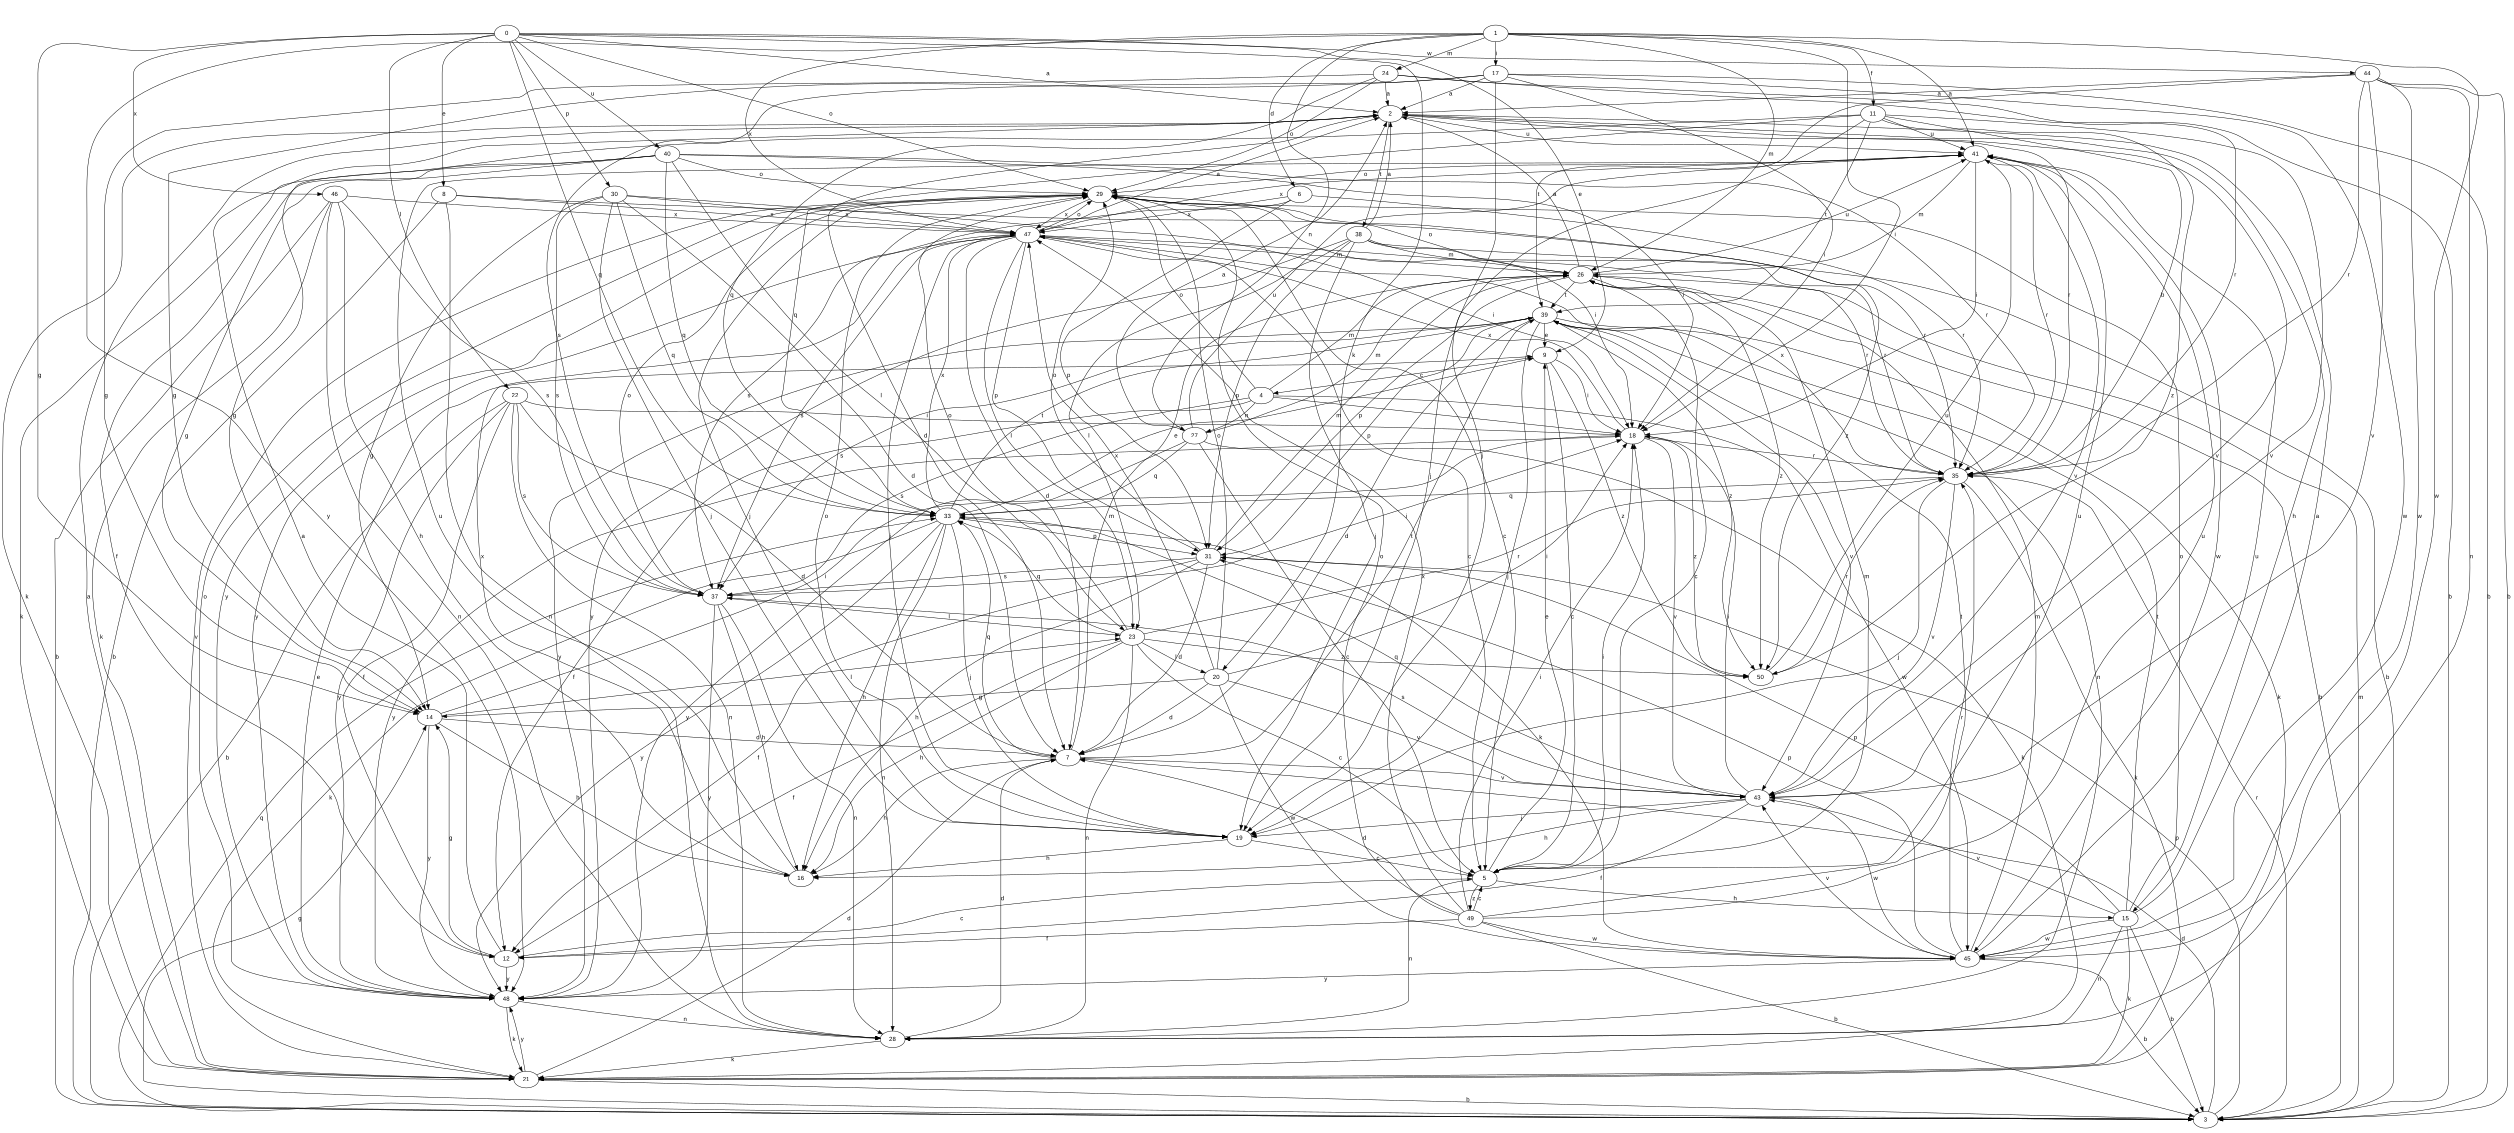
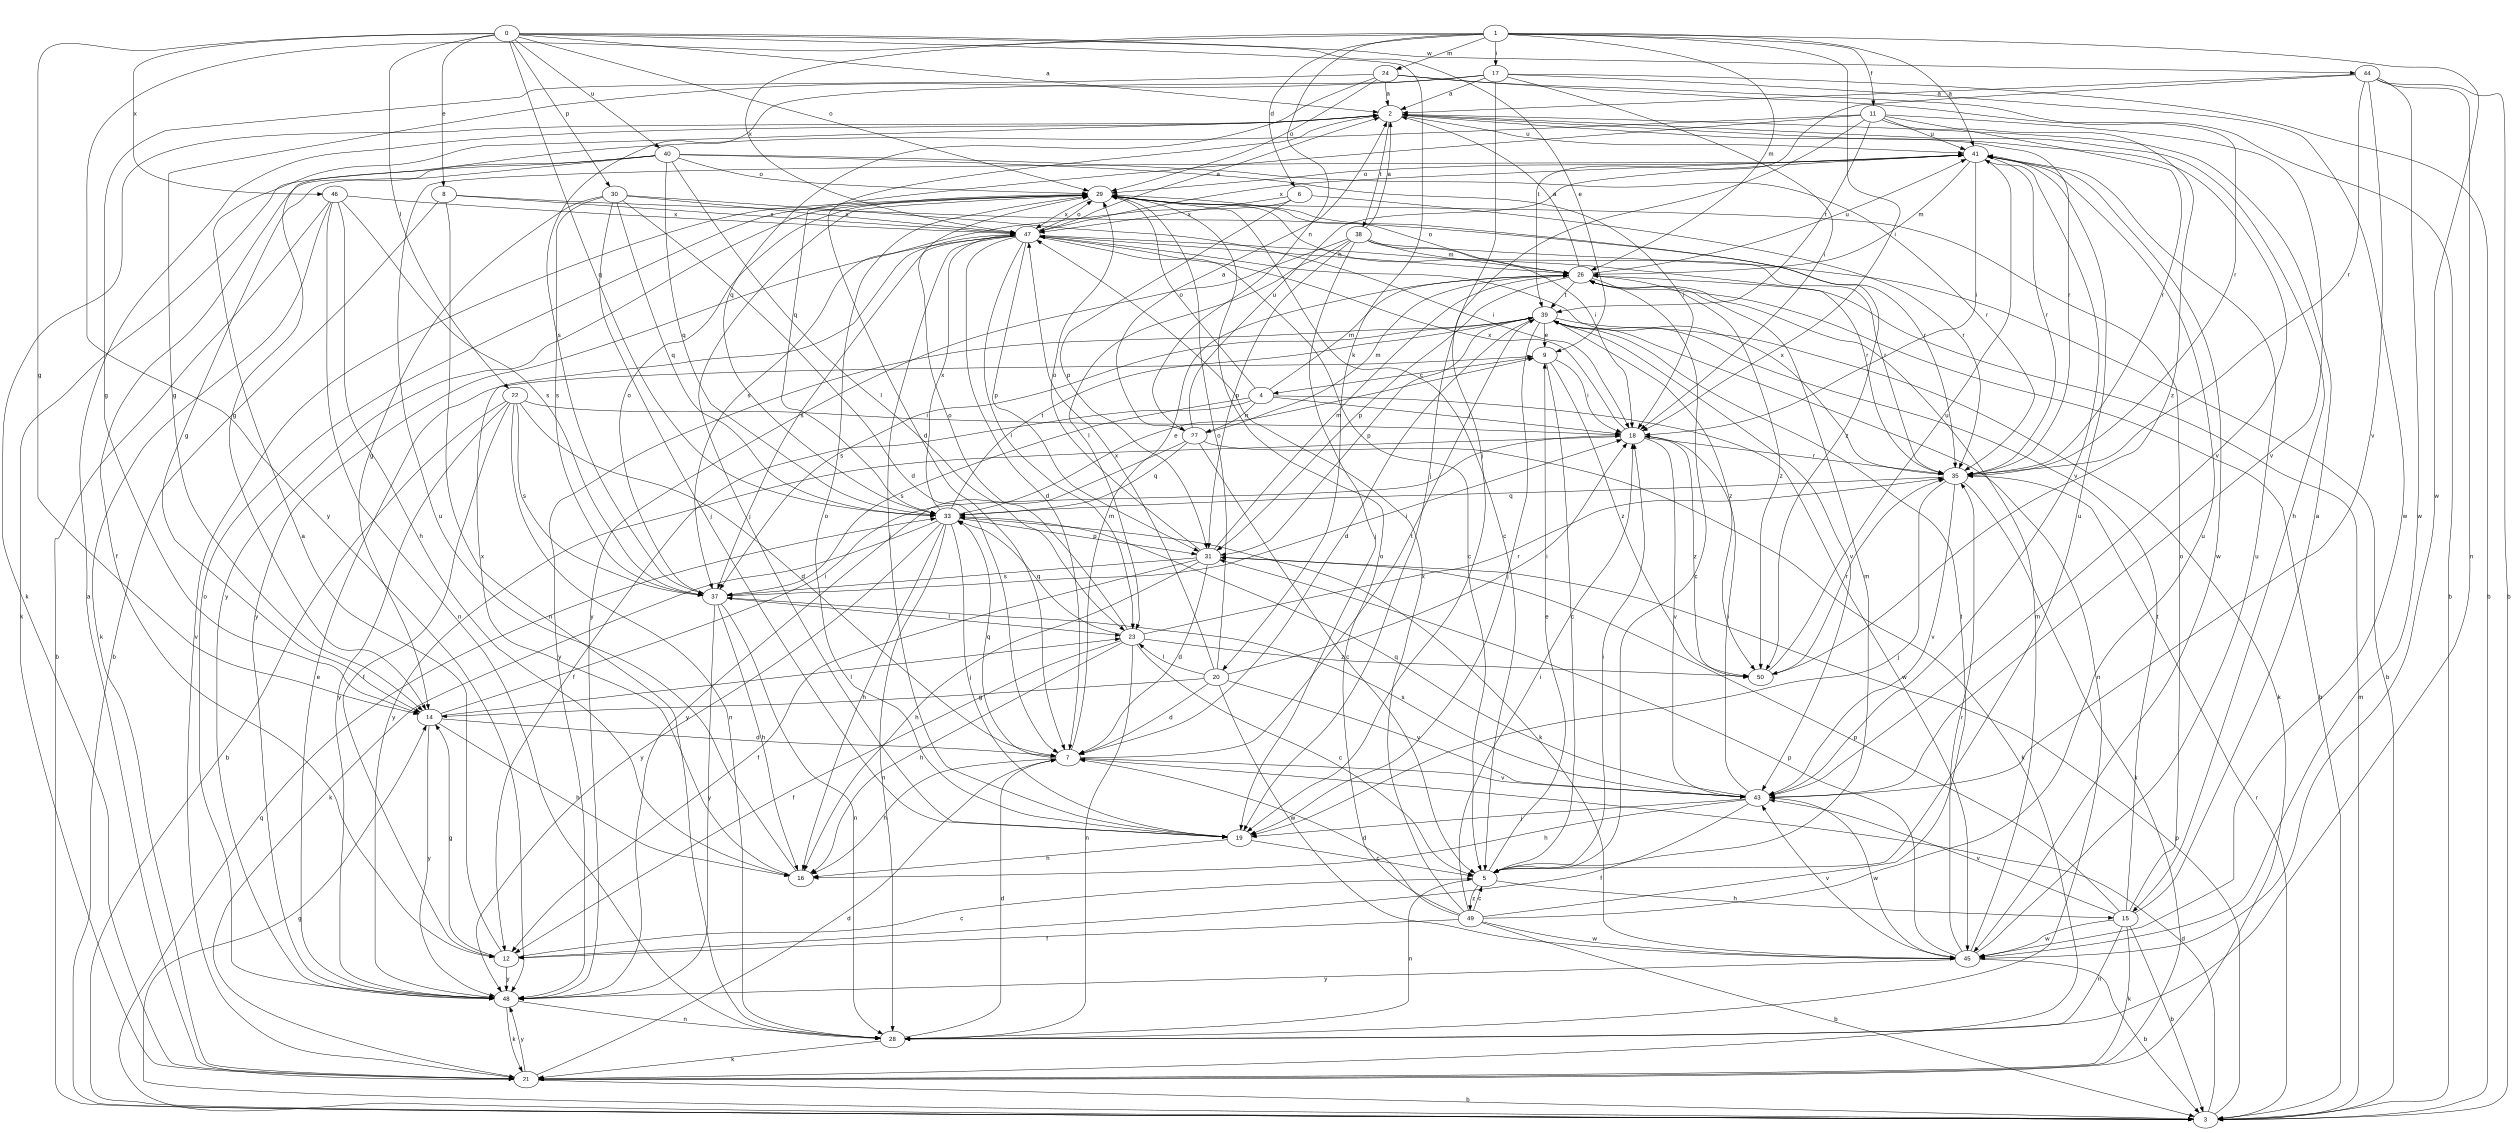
edge "47" -> "26": label "m" -> "h"
edge "11" -> "35": label "b" -> "r"
edge "23" -> "20": reversed
